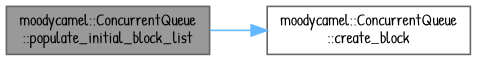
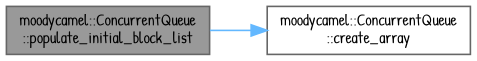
node "moodycamel::ConcurrentQueue ::create_block": label "moodycamel::ConcurrentQueue ::create_block" -> "moodycamel::ConcurrentQueue ::create_array"
